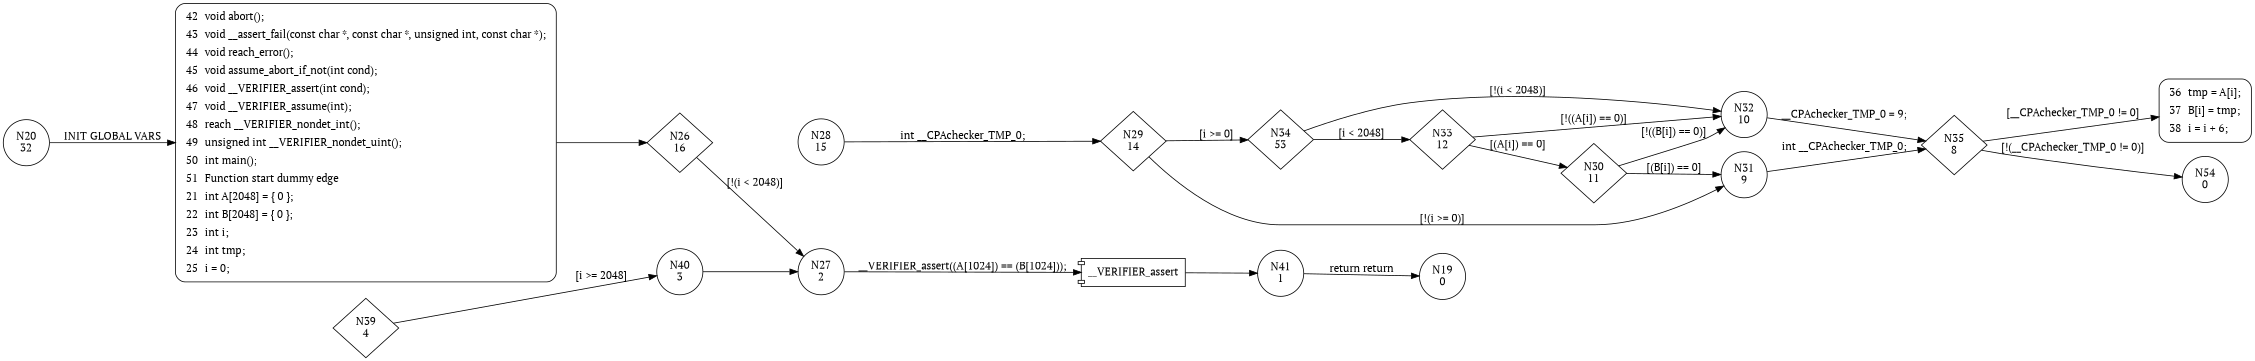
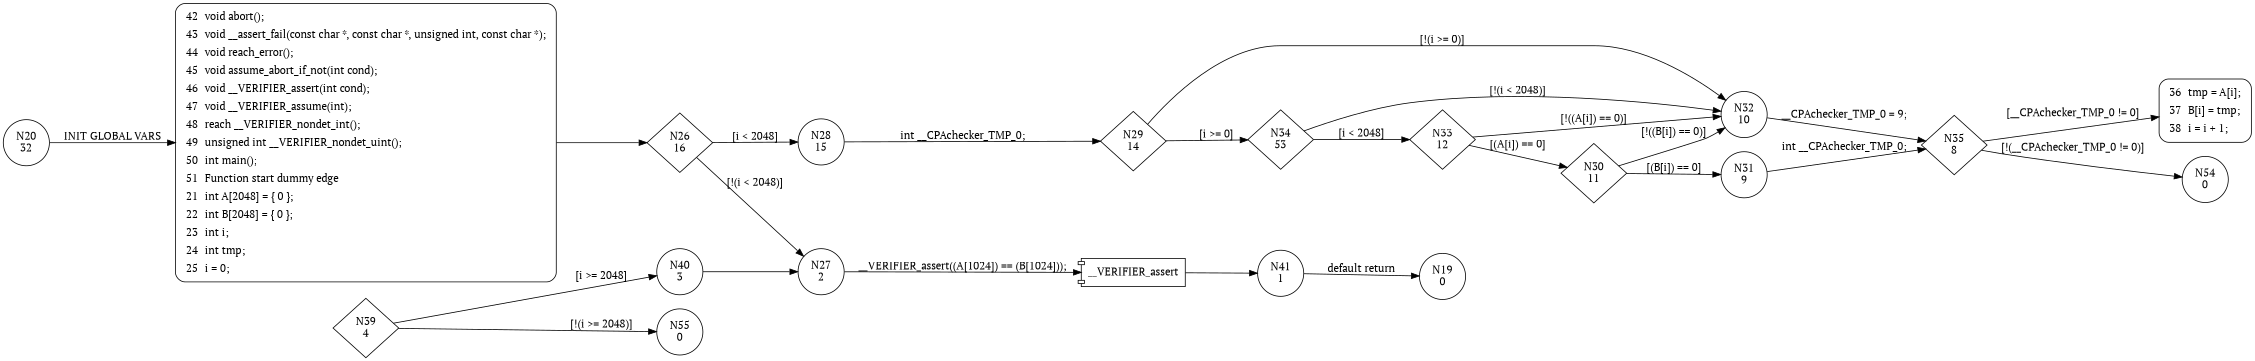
node "36": text "i = i + 6;" -> "i = i + 1;"
edge "N26 16" -> "N28 15": added, label "[i < 2048]"
edge "N29 14" -> "N31 9": now "N29 14" -> "N32 10"
edge "N41 1" -> "N19 0": label "return return" -> "default return"
node "N55 0": added
